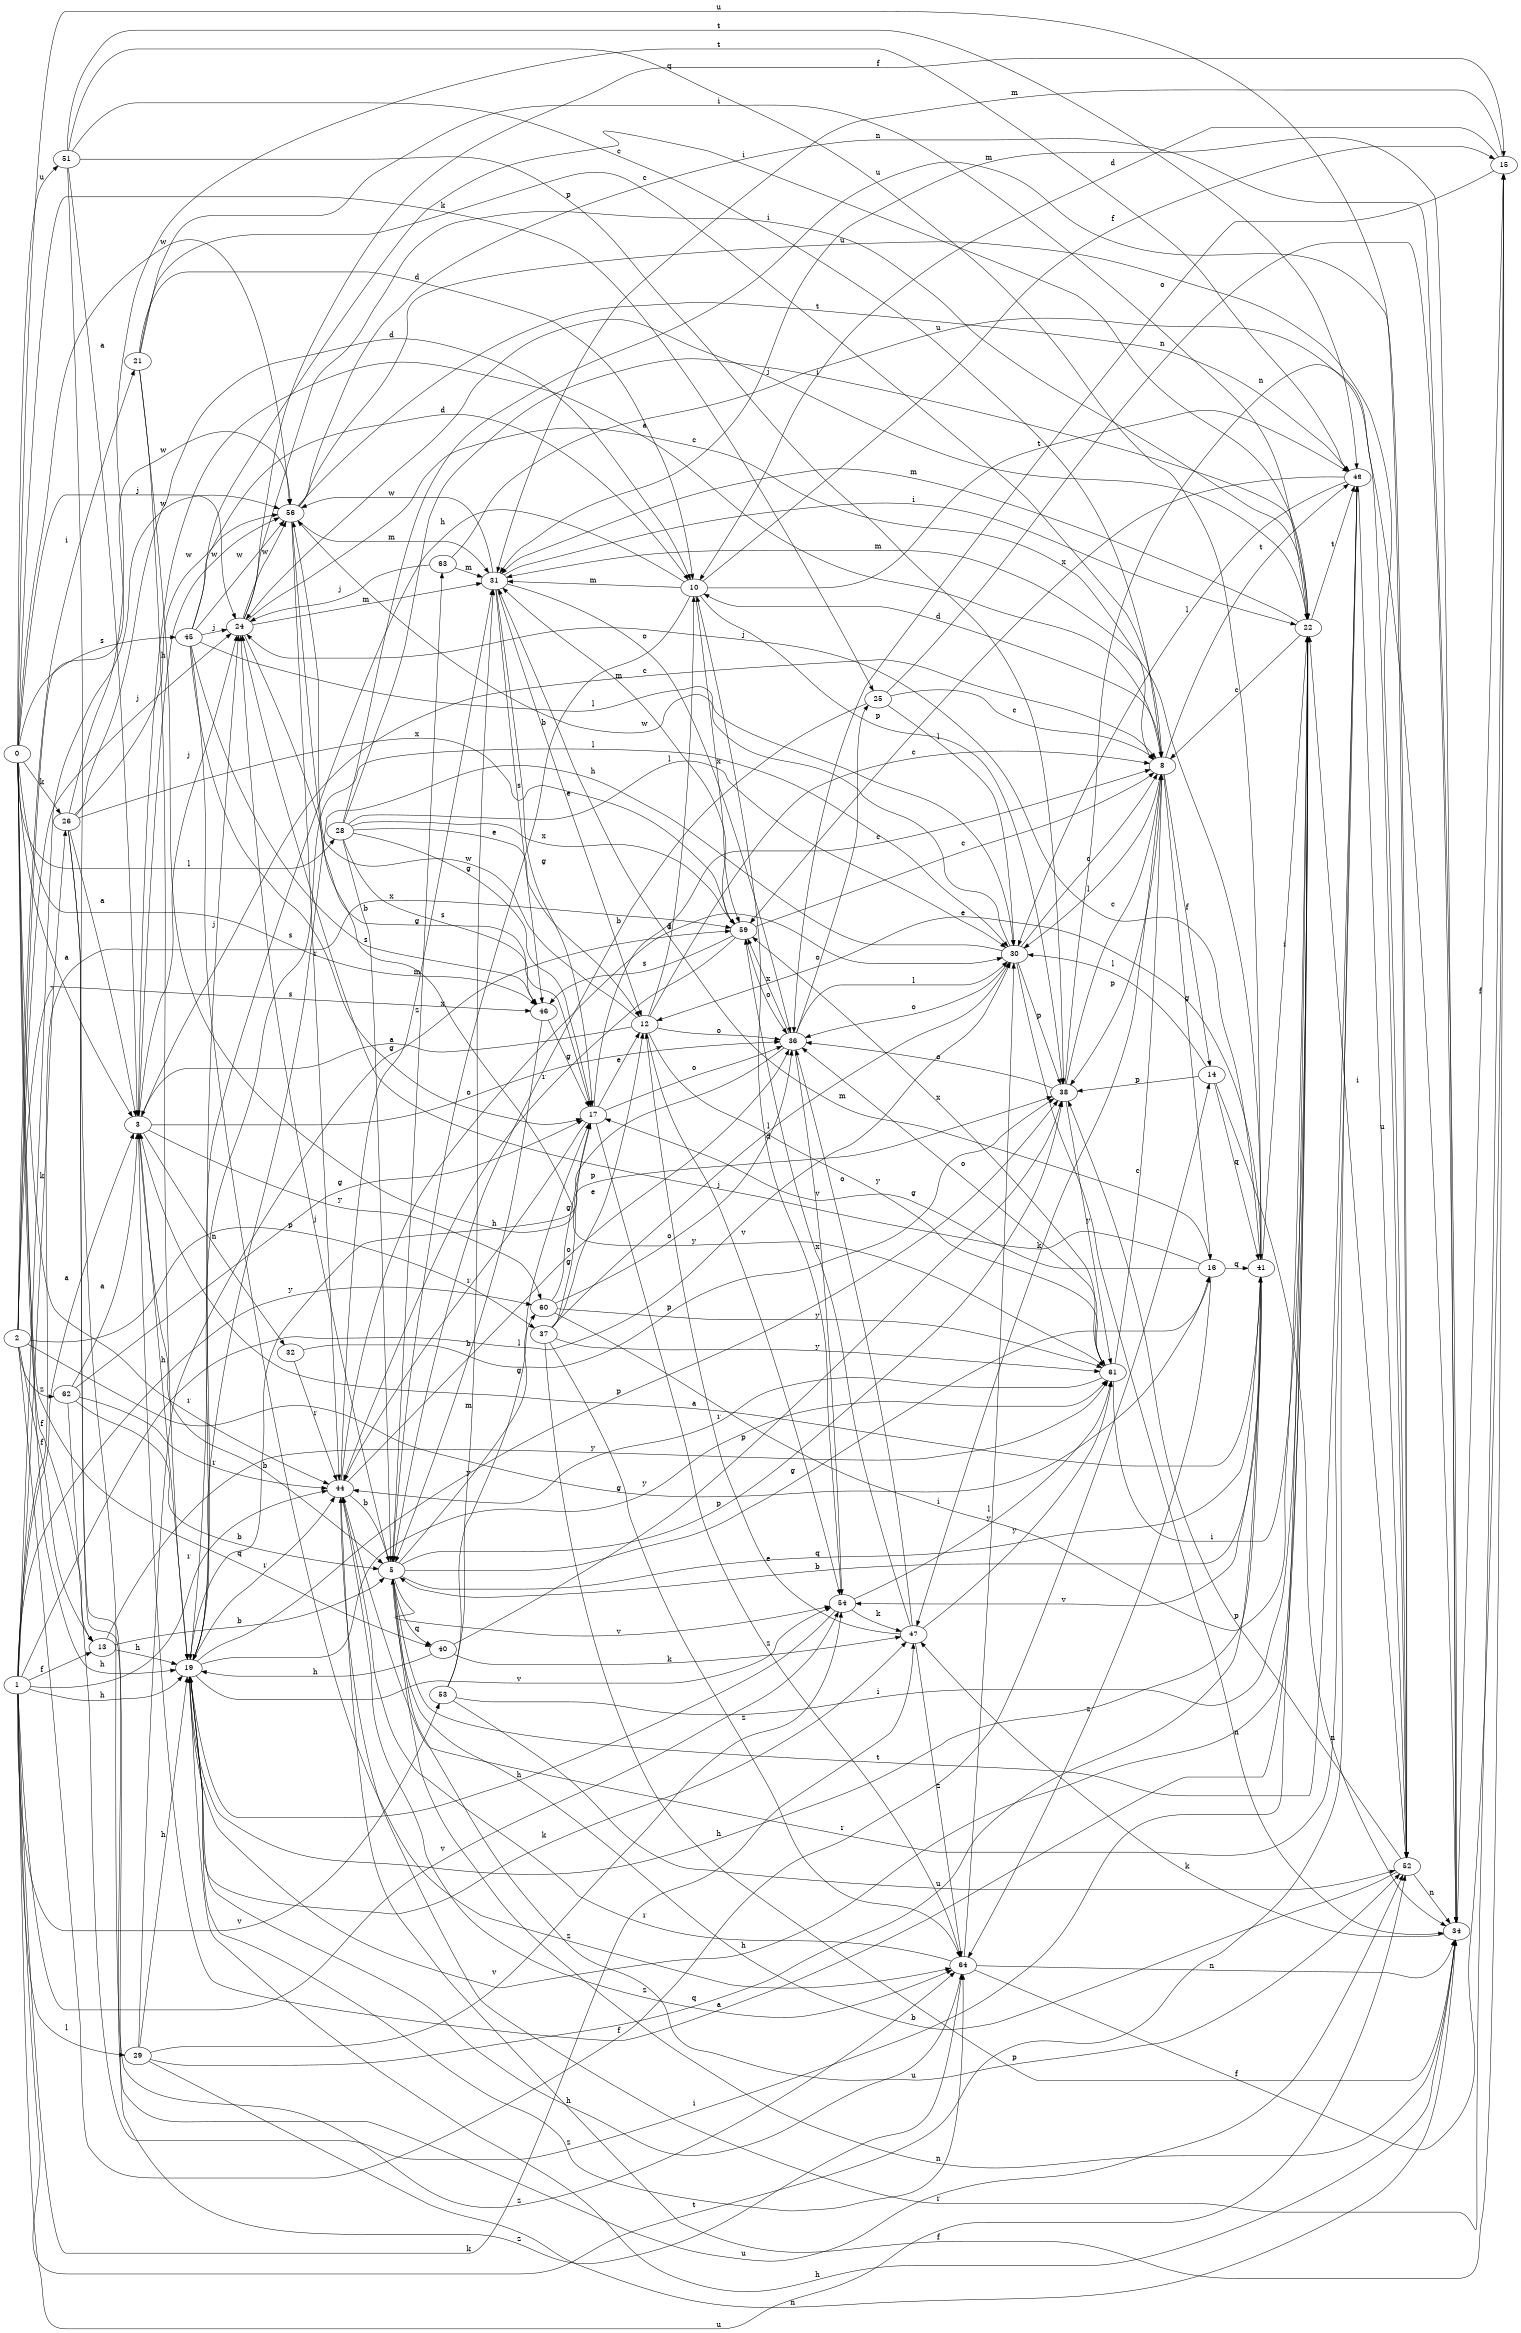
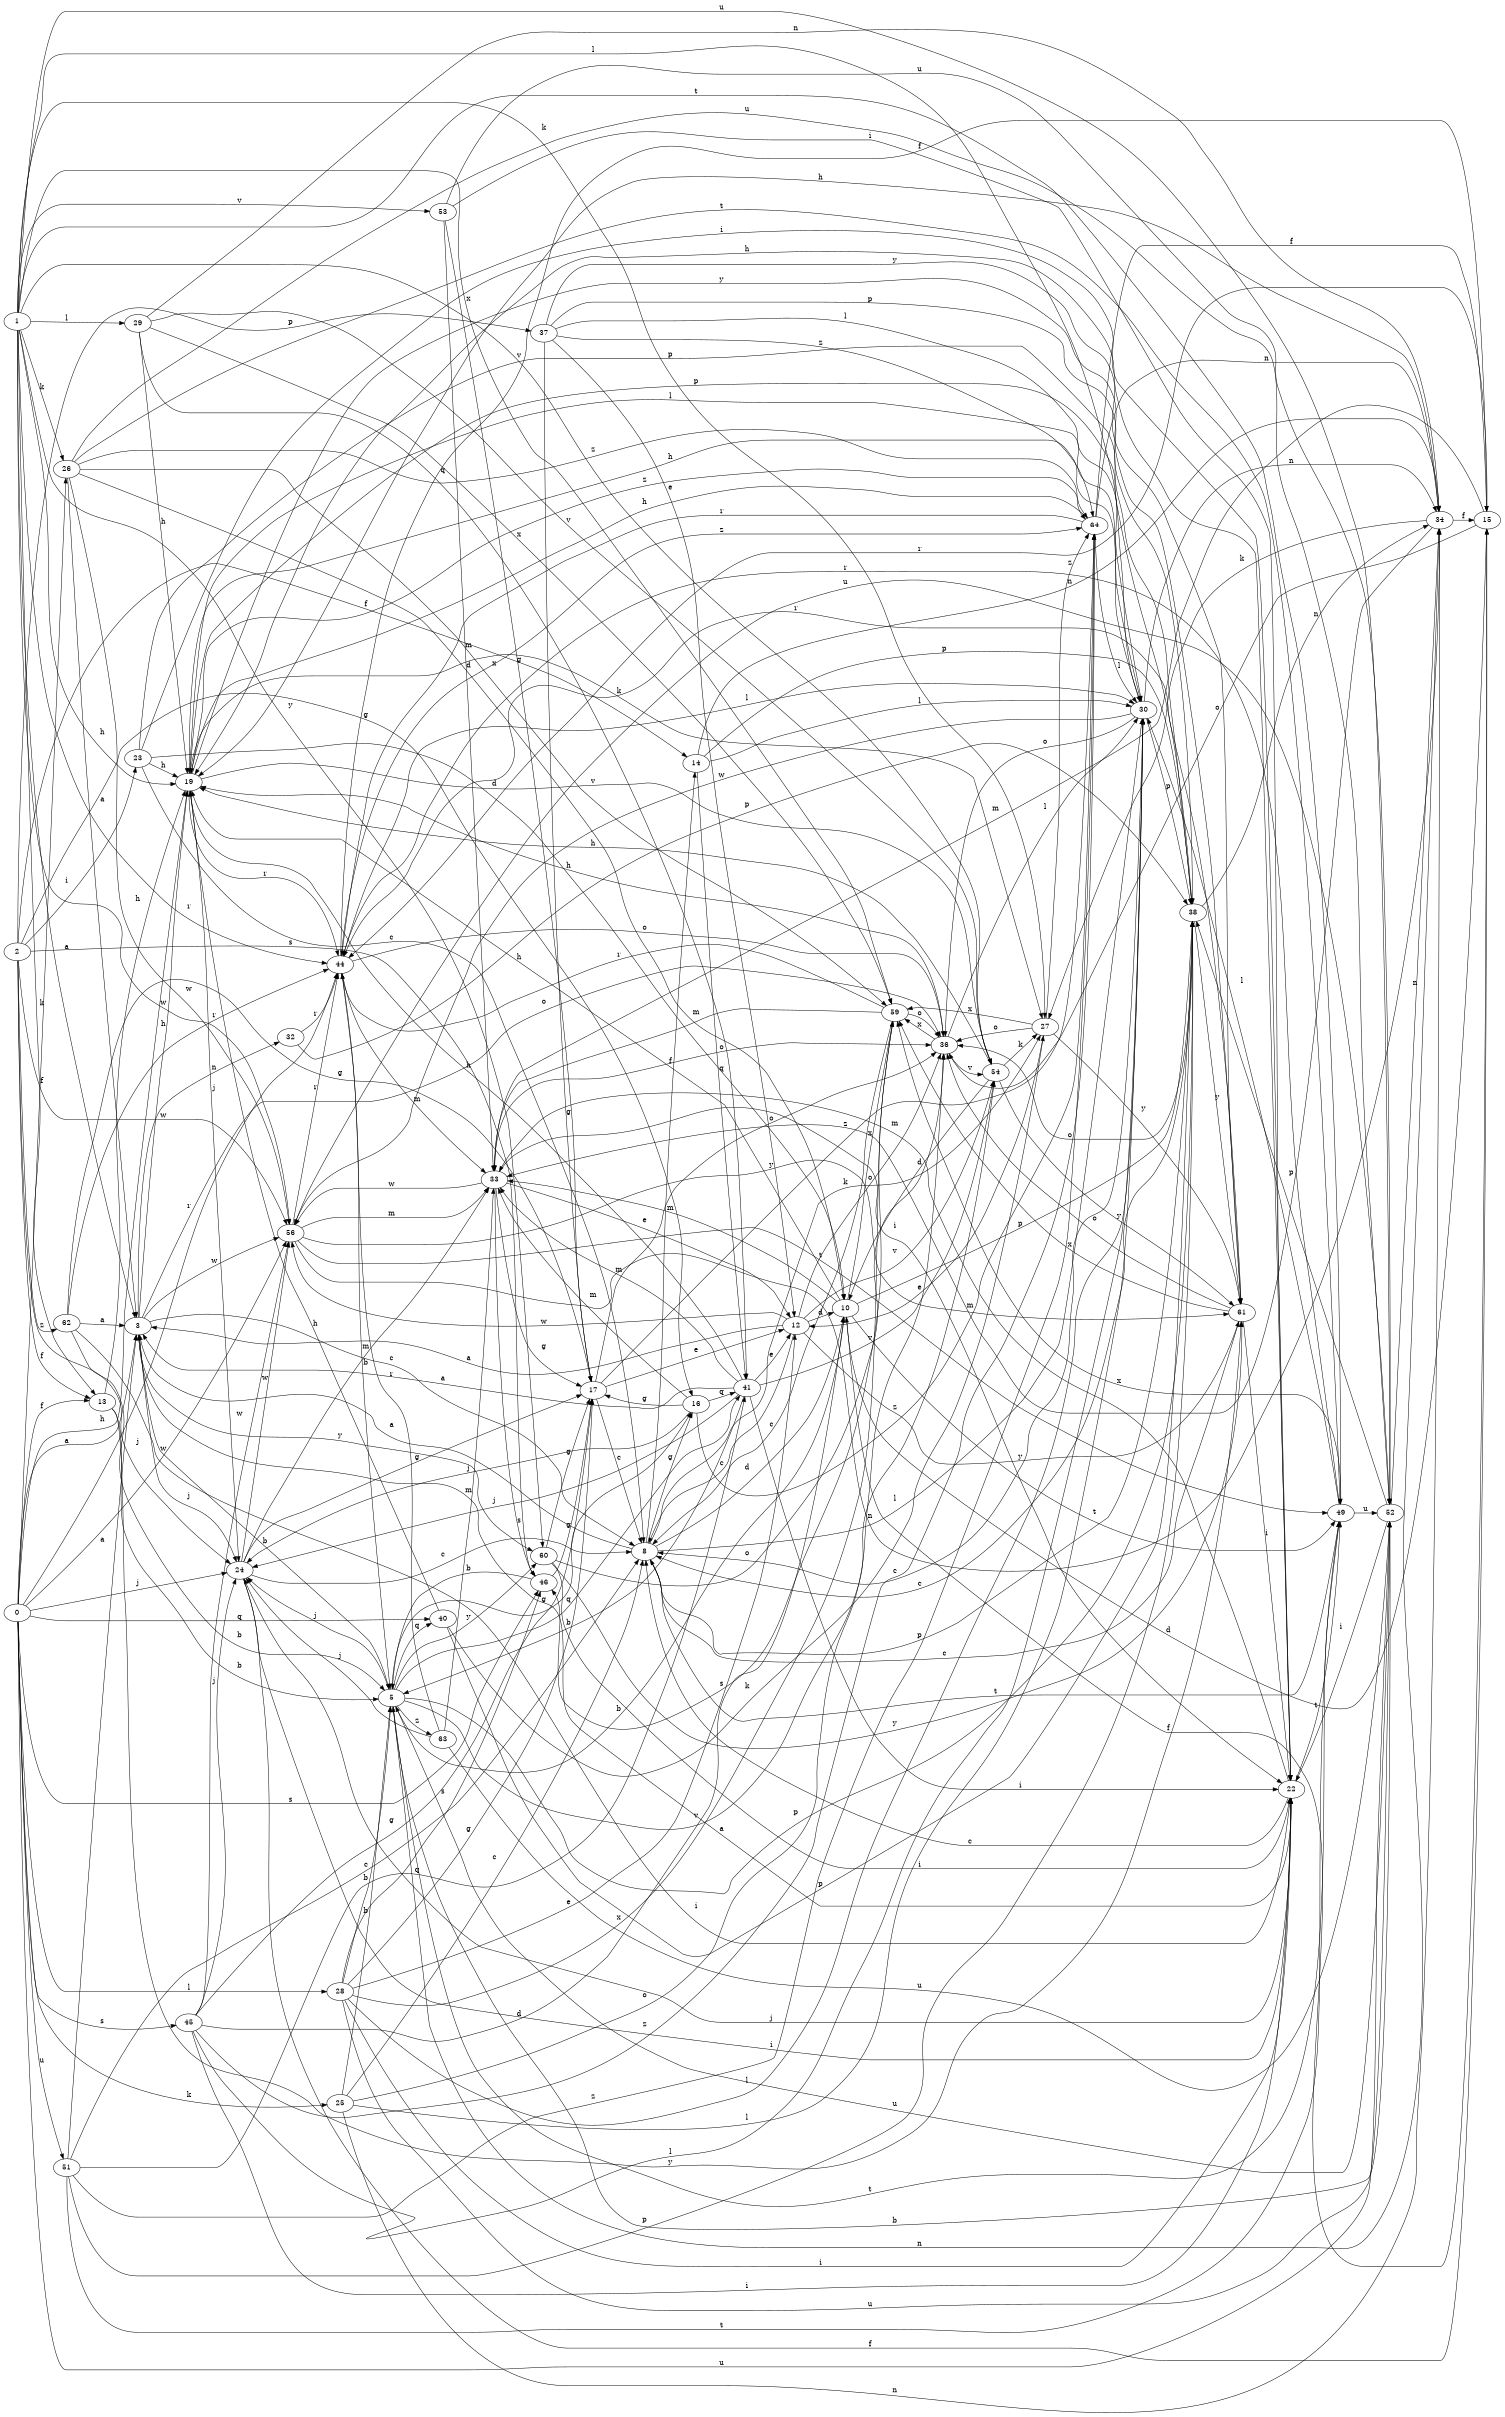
node "21": label "21" -> "23"
node "31": label "31" -> "33"
edge "36" -> "25": reversed
edge "45" -> "46": removed, label "s"
edge "17" -> "44": now "63" -> "44"
node "47": label "47" -> "27"
edge "37" -> "34": now "37" -> "38"
